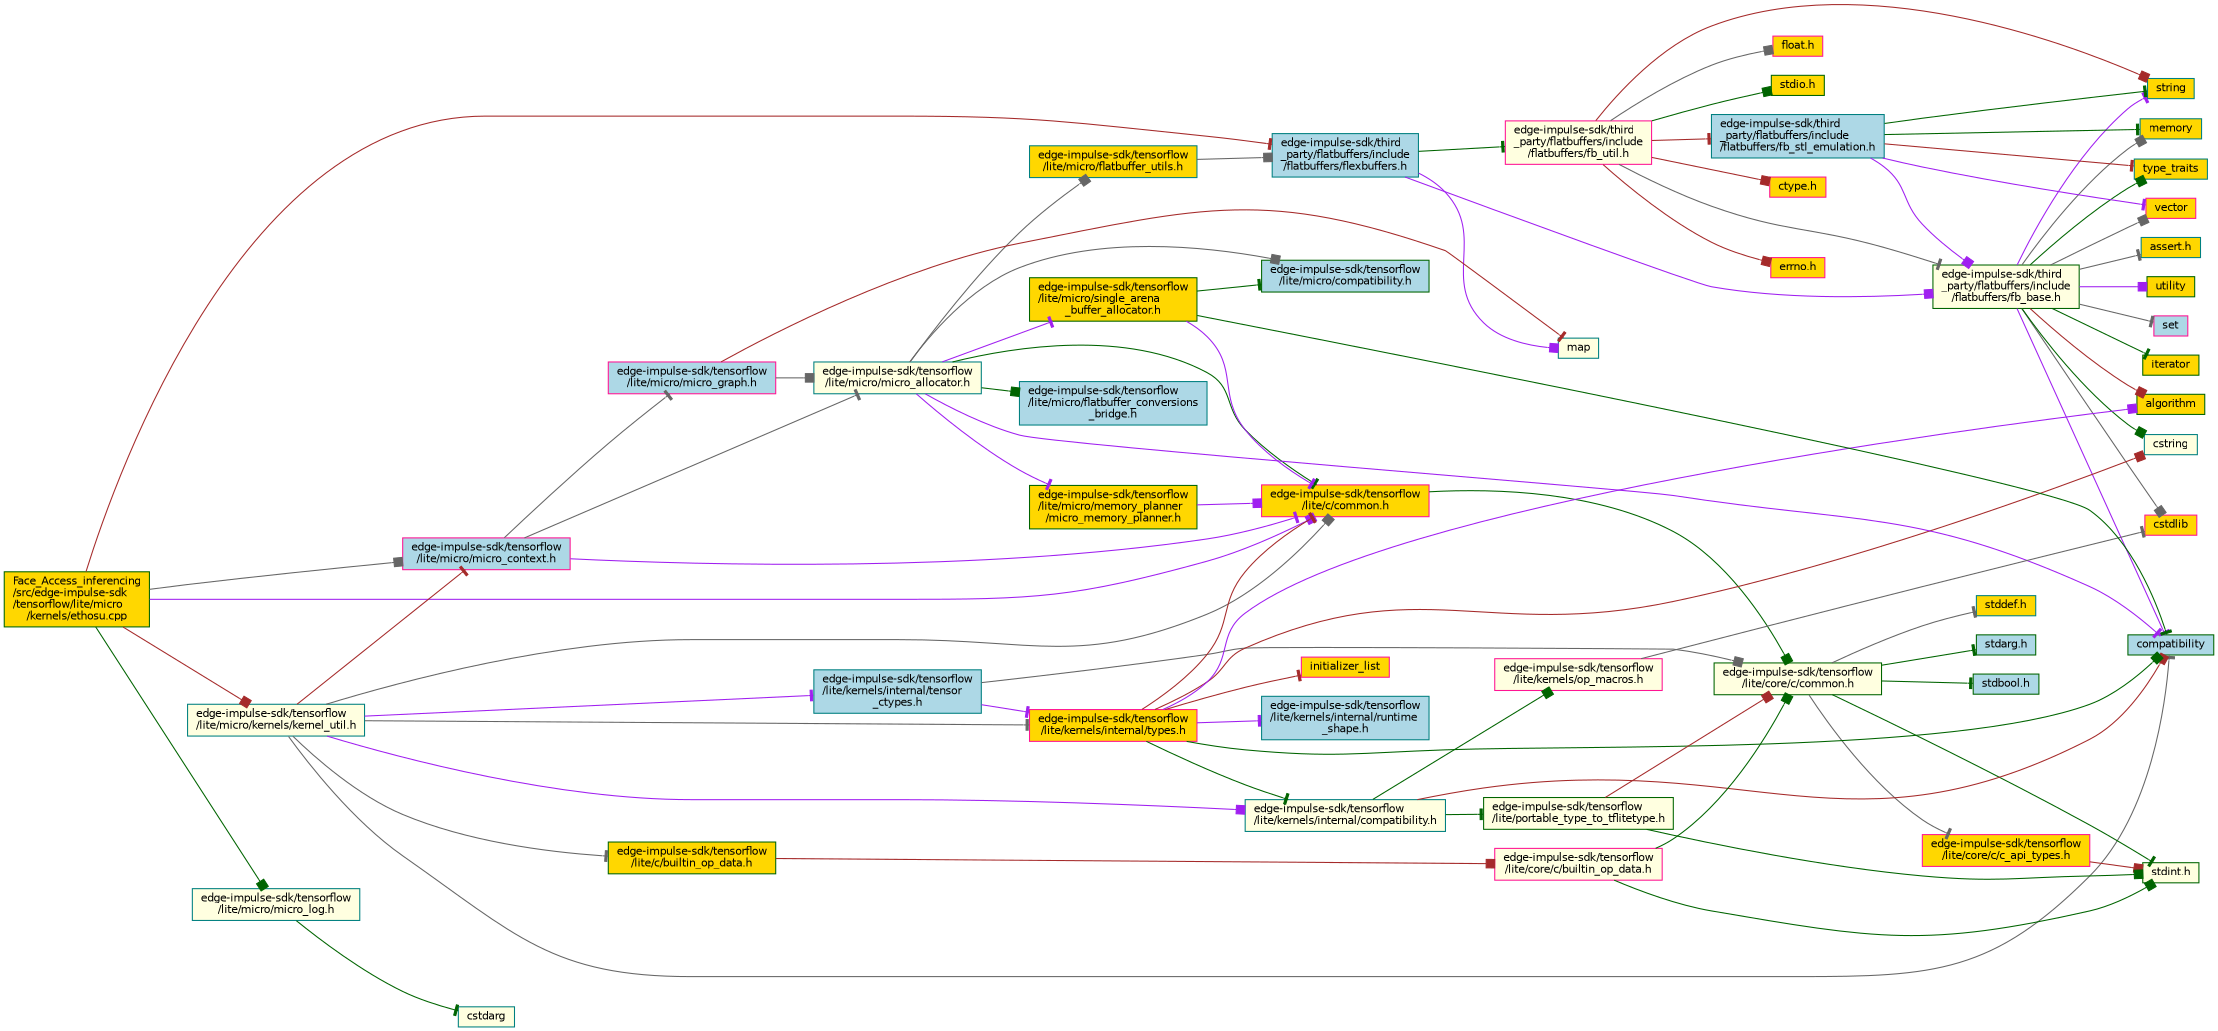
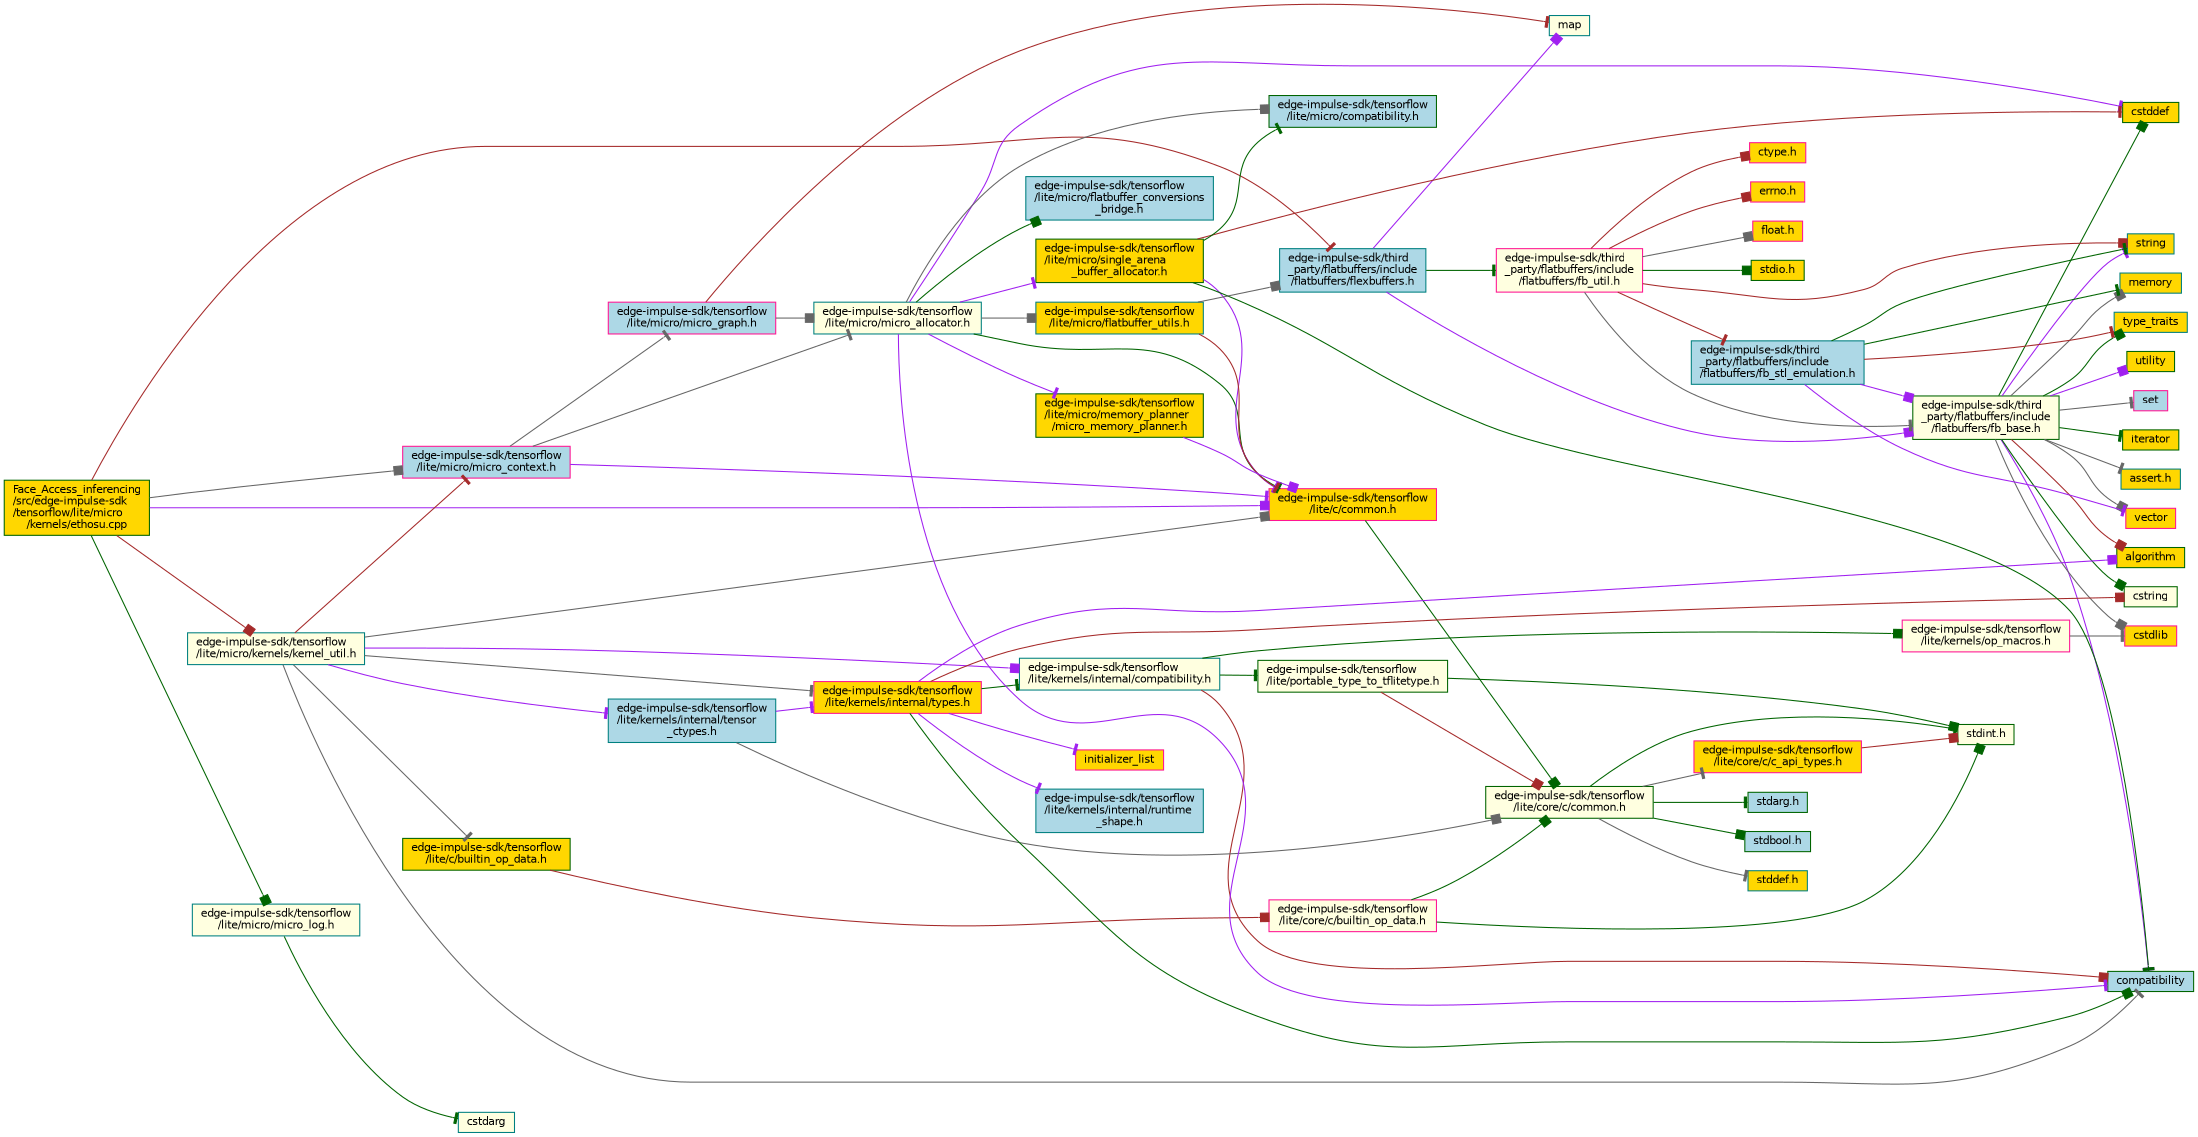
node "cstddef": added
node "cstring": color teal -> darkgreen
edge "edge-impulse-sdk/tensorflow /lite/kernels/internal/types.h" -> "edge-impulse-sdk/tensorflow /lite/c/common.h": now "edge-impulse-sdk/tensorflow /lite/micro/flatbuffer_utils.h" -> "edge-impulse-sdk/tensorflow /lite/c/common.h"
edge "edge-impulse-sdk/tensorflow /lite/core/c/common.h" -> "stdbool.h": arrowhead tee -> box
edge "edge-impulse-sdk/tensorflow /lite/kernels/internal/types.h" -> "initializer_list": color brown -> purple
